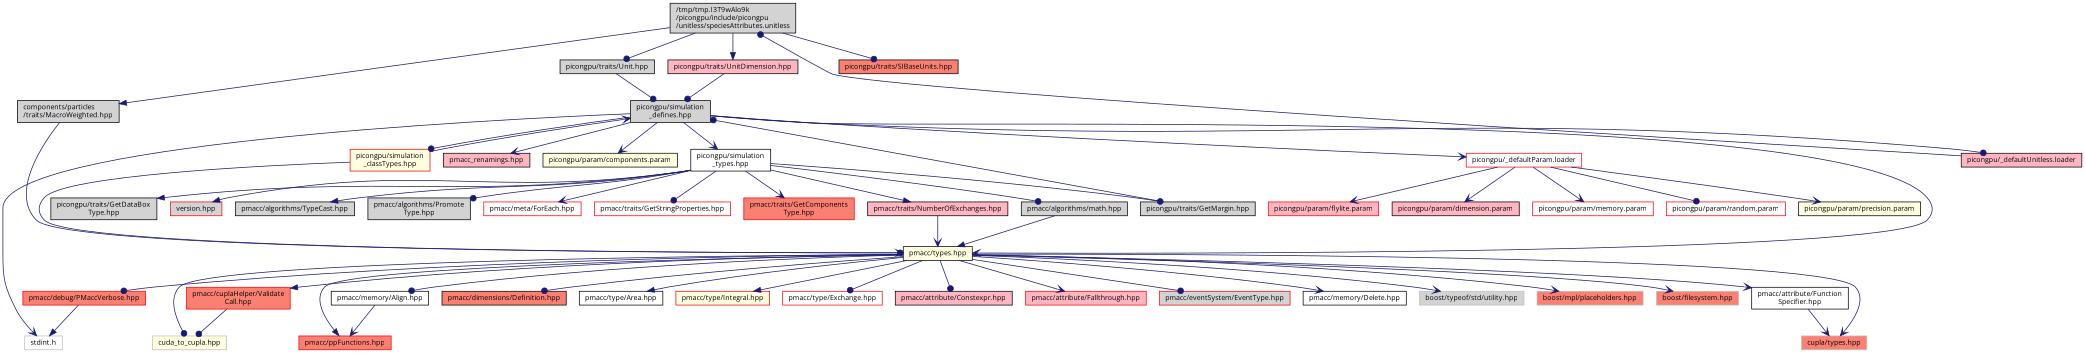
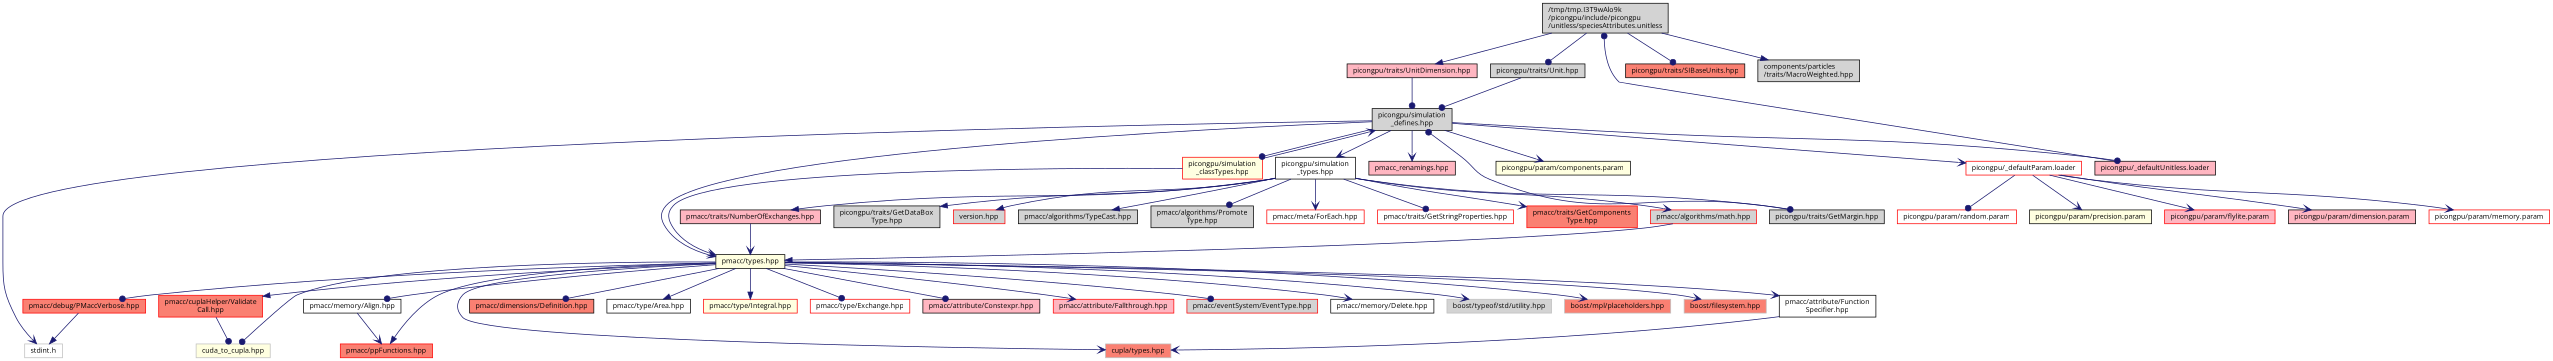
edge "picongpu/simulation _types.hpp" -> "pmacc/algorithms/math.hpp": arrowhead dot -> vee
node "pmacc/algorithms/math.hpp": color black -> red
edge "components/particles /traits/MacroWeighted.hpp" -> "pmacc/types.hpp": removed
